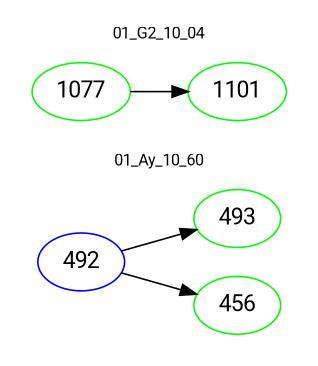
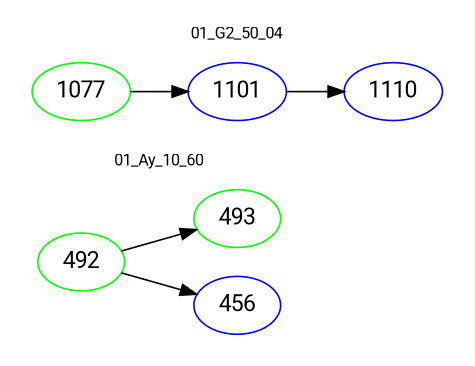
cluster "01_G2_10_04": label "01_G2_10_04" -> "01_G2_50_04"
node "1101": color green -> blue
node "1110": added
node "492": color blue -> green
node "456": color green -> blue
